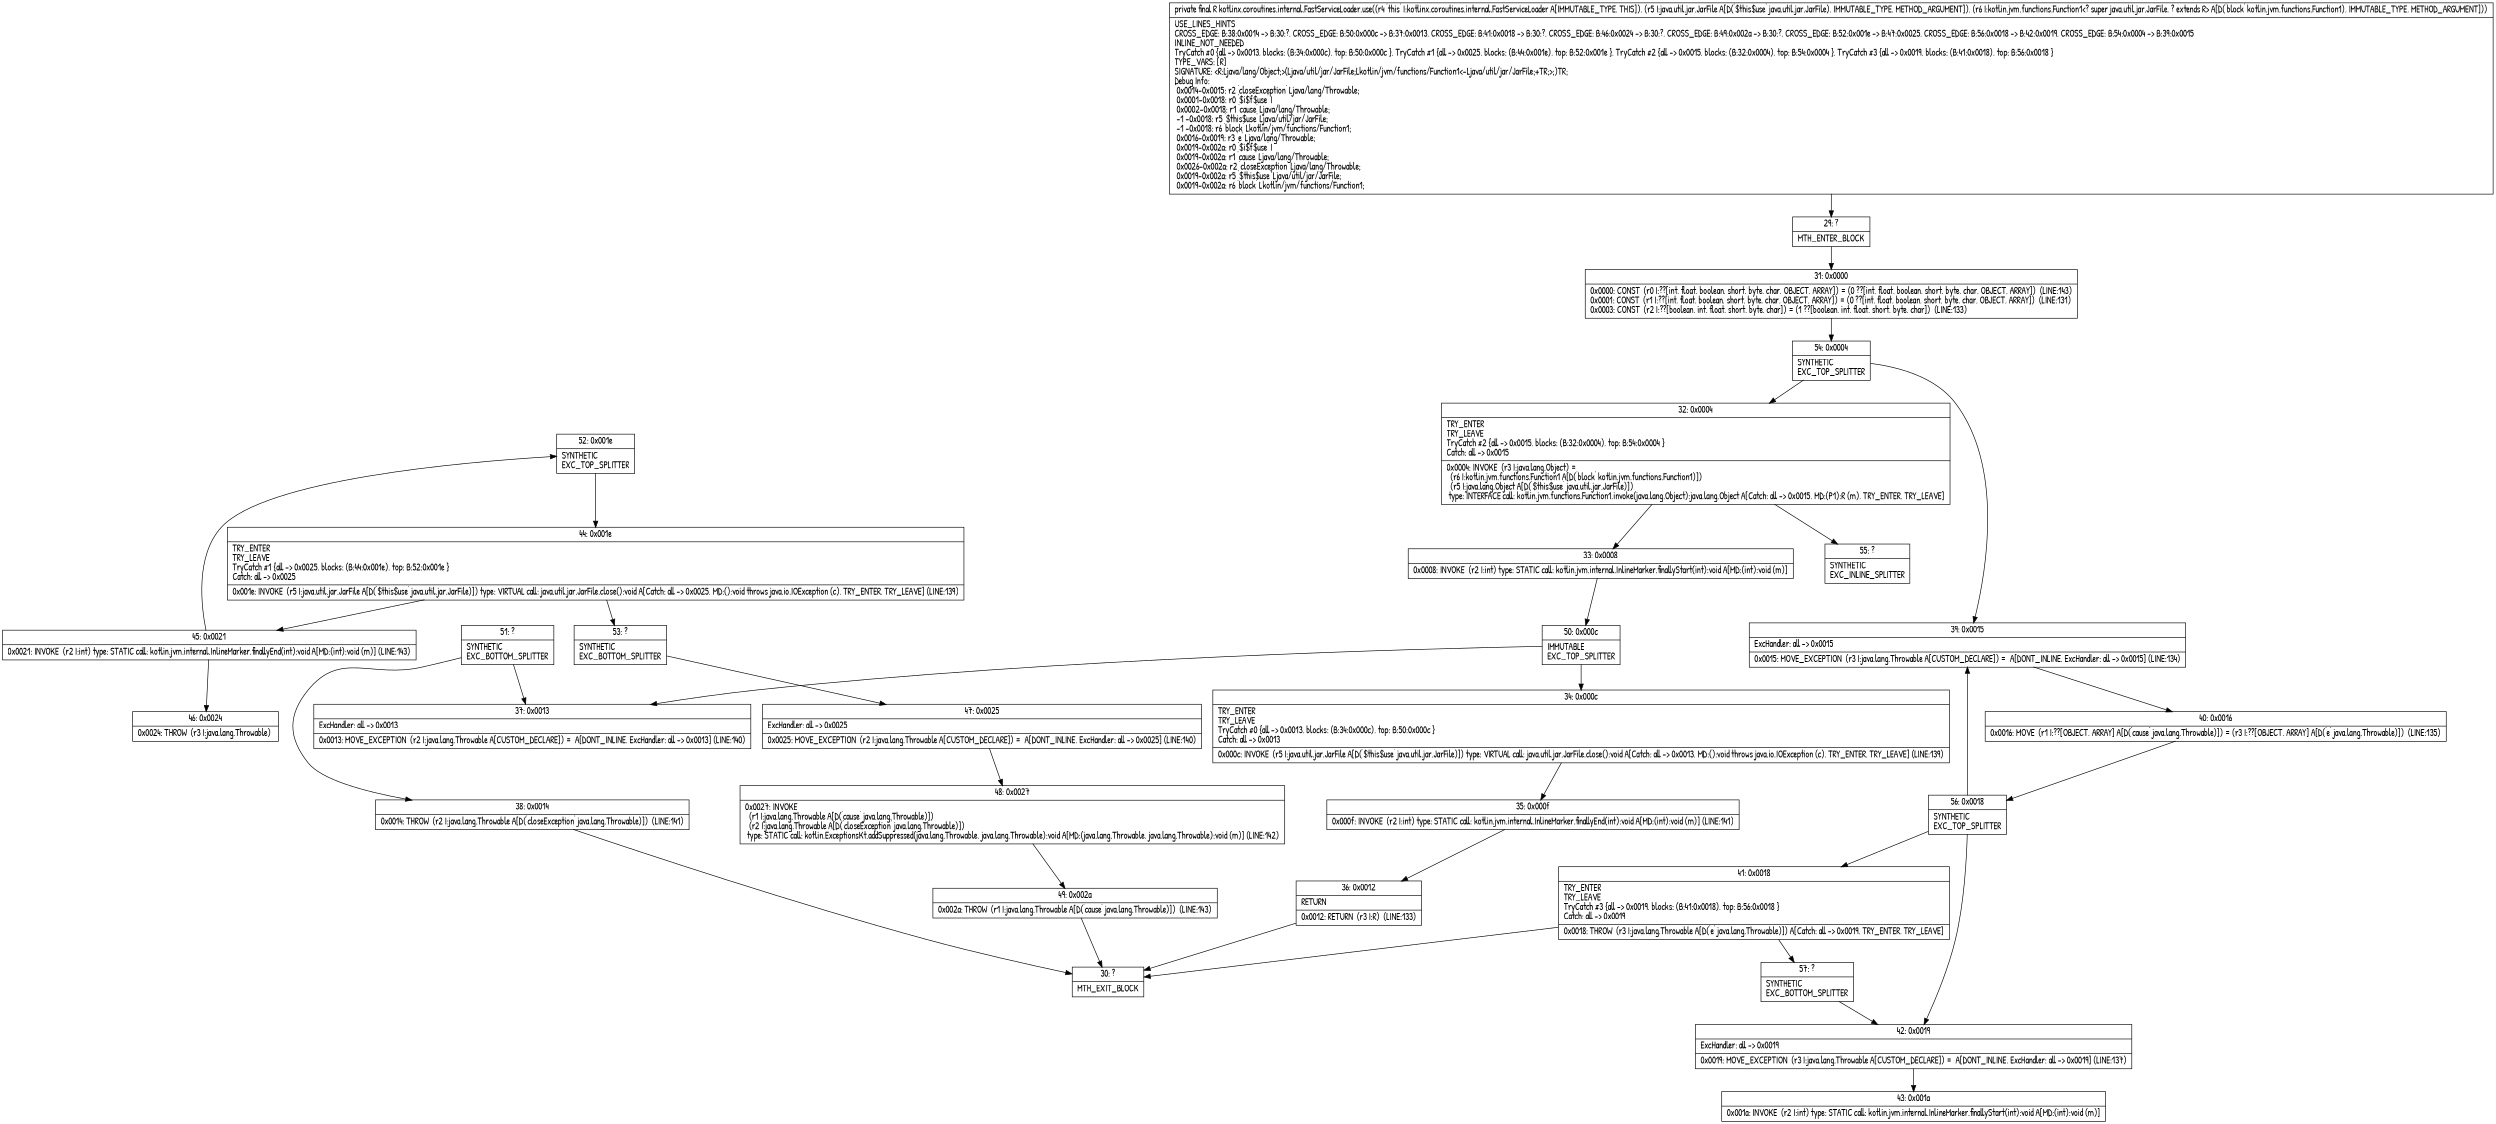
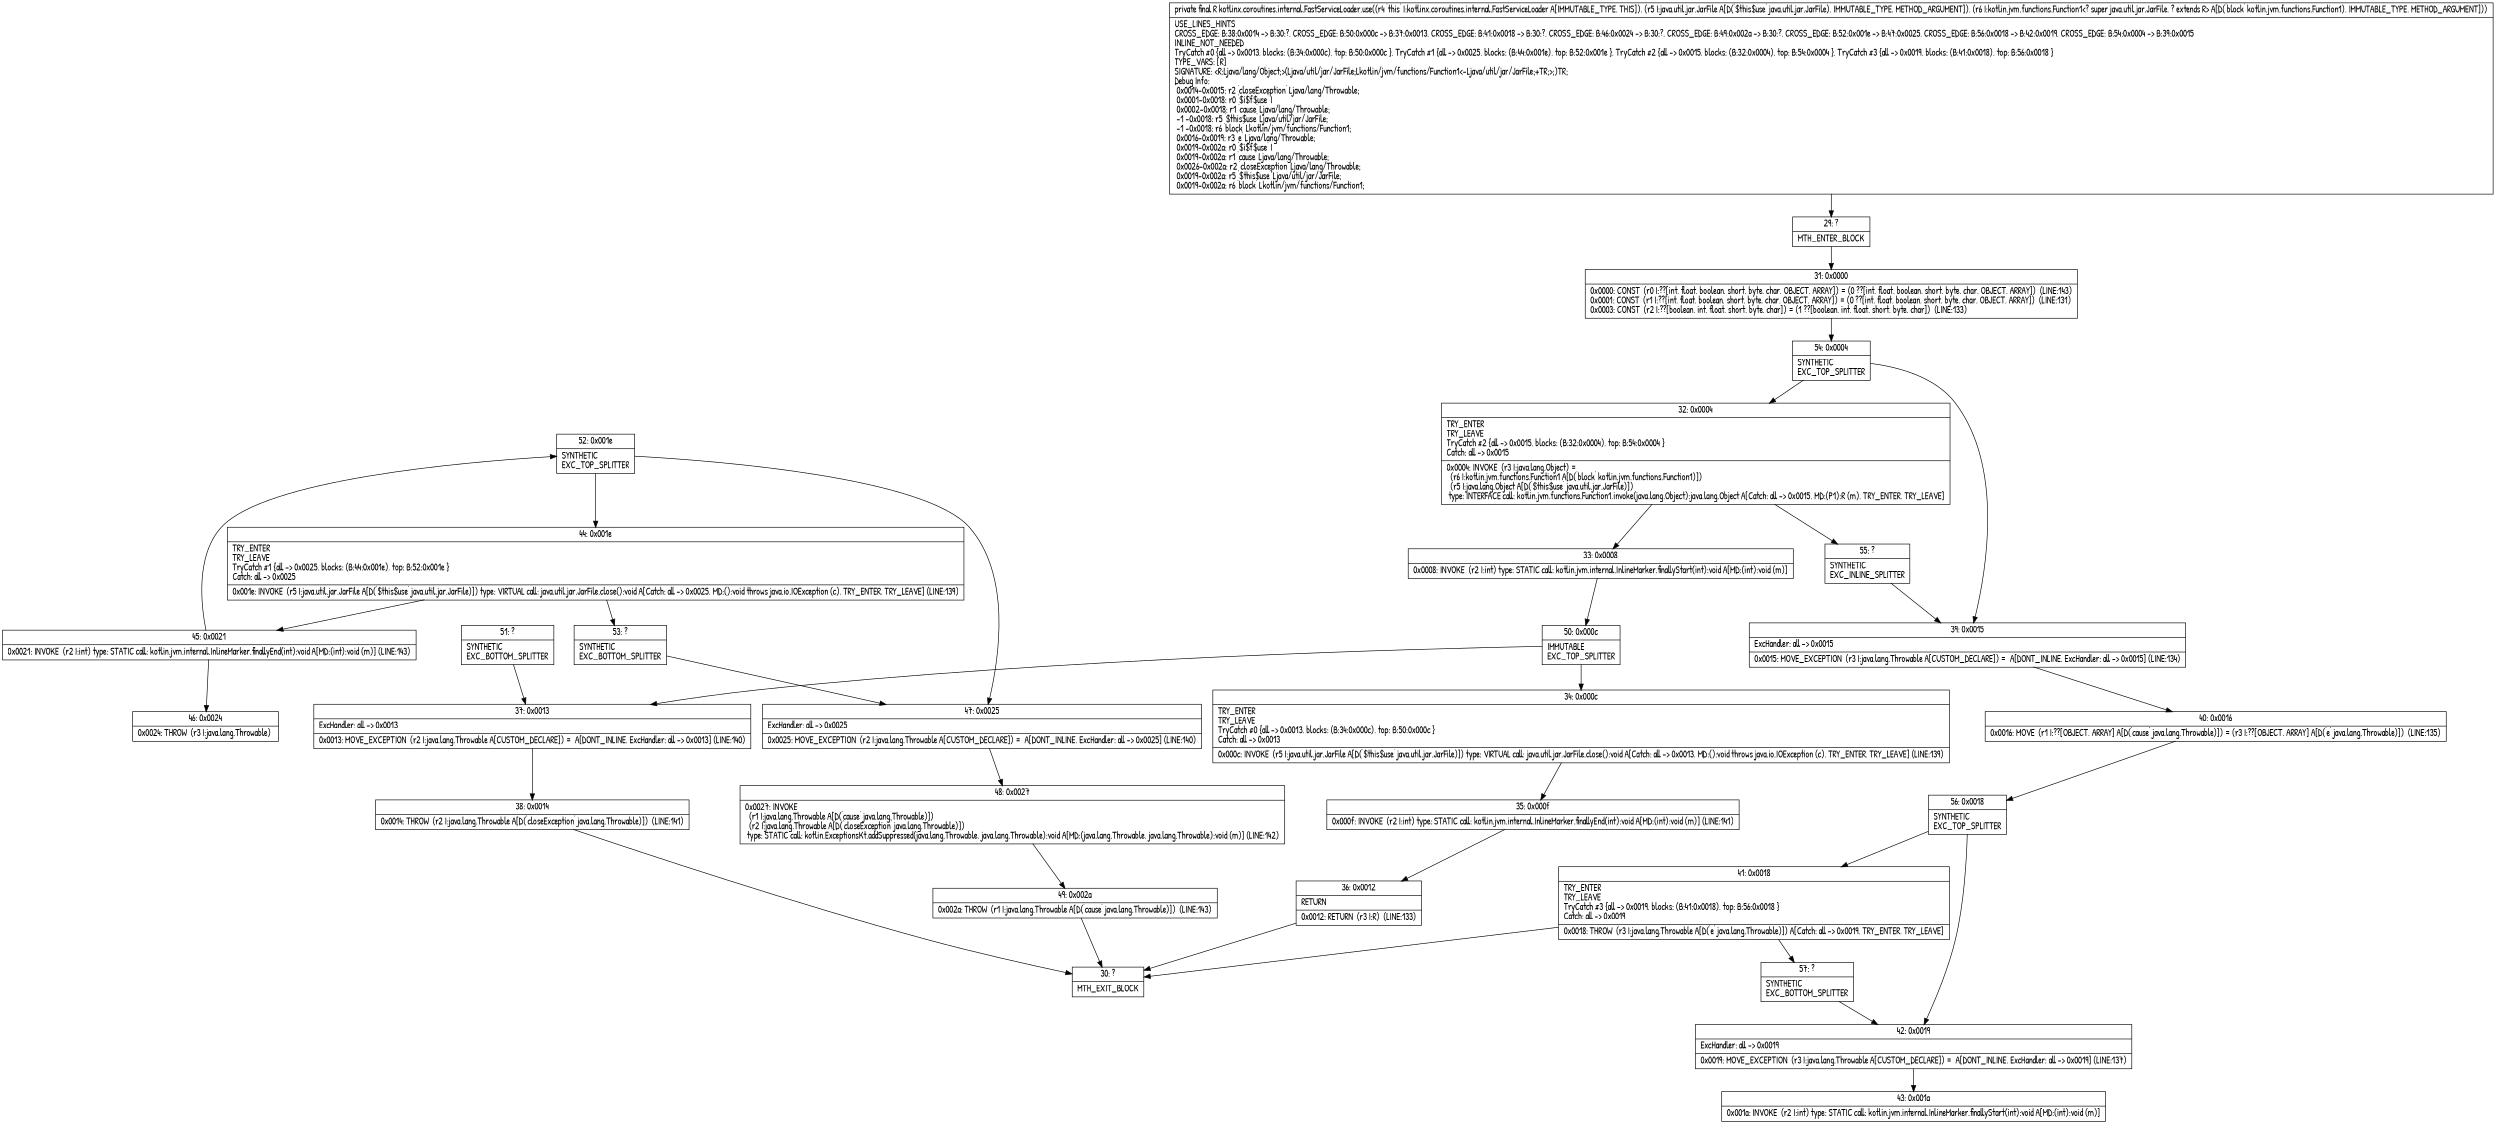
edge "52: 0x001e" -> "47: 0x0025": added
edge "51: ?" -> "38: 0x0014": now "37: 0x0013" -> "38: 0x0014"
edge "56: 0x0018" -> "39: 0x0015": now "55: ?" -> "39: 0x0015"
